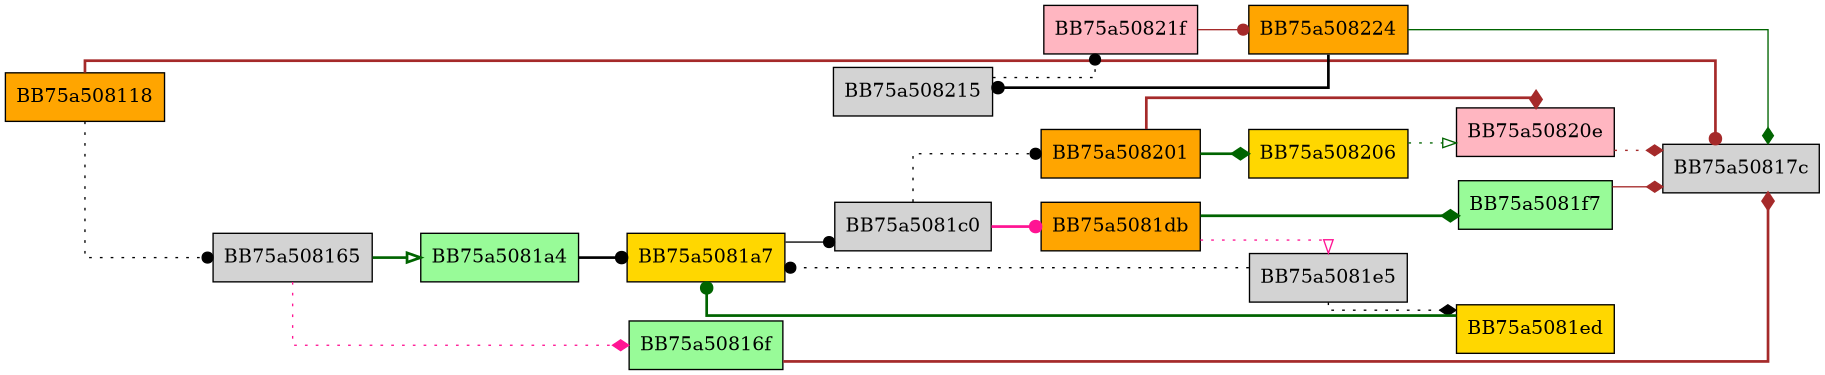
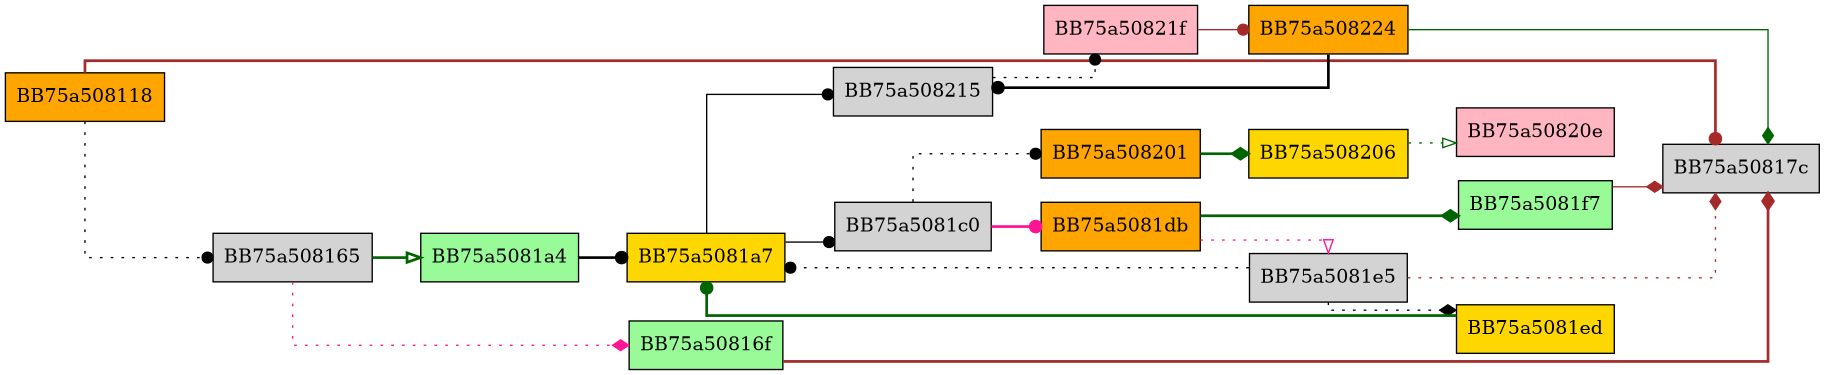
edge "BB75a508201" -> "BB75a50820e": removed
edge "BB75a5081a7" -> "BB75a508215": added
edge "BB75a50820e" -> "BB75a50817c": now "BB75a5081e5" -> "BB75a50817c"
